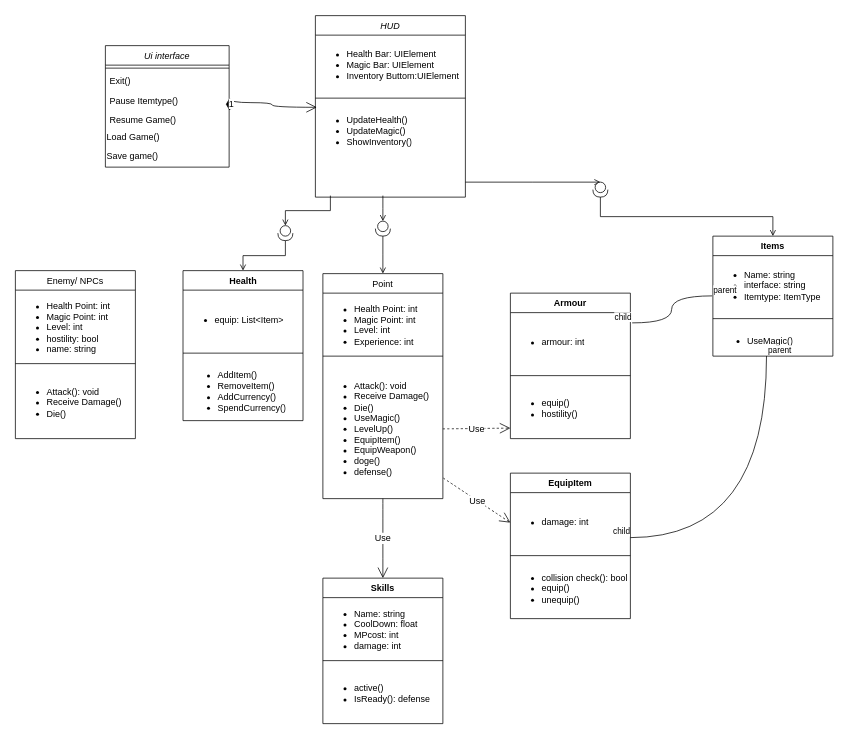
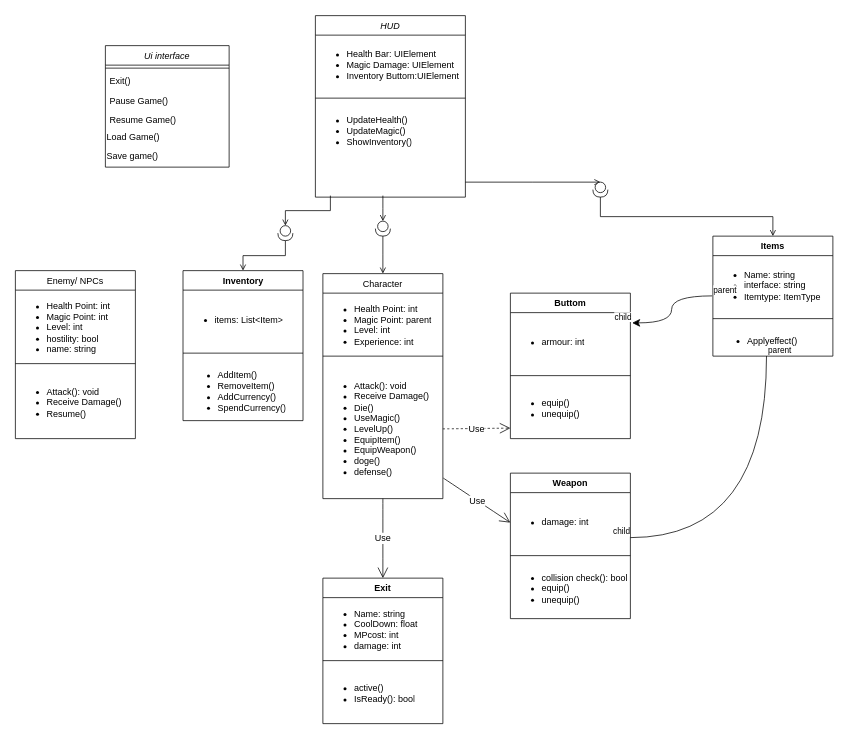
node "Health Bar: UIElement Magic Bar: UIElement Inventory Buttom:UIElement": label "Health Bar: UIElement Magic Bar: UIElement Inventory Buttom:UIElement" -> "Health Bar: UIElement Magic Damage: UIElement Inventory Buttom:UIElement"
node "Pause Itemtype()": label "Pause Itemtype()" -> "Pause Game()"
edge "Resume Game()" -- "UpdateHealth() UpdateMagic() ShowInventory()": removed, label "1"
node "Health": label "Health" -> "Inventory"
node "Point": label "Point" -> "Character"
node "Armour": label "Armour" -> "Buttom"
node "equip: List<Item>": label "equip: List<Item>" -> "items: List<Item>"
node "Health Point: int Magic Point: int Level: int Experience: int": label "Health Point: int Magic Point: int Level: int Experience: int" -> "Health Point: int Magic Point: parent Level: int Experience: int"
edge "Name: string interface: string Itemtype: ItemType" -- "armour: int": arrowhead none -> classic
node "UseMagic()": label "UseMagic()" -> "Applyeffect()"
node "Attack(): void Receive Damage() Die()": label "Attack(): void Receive Damage() Die()" -> "Attack(): void Receive Damage() Resume()"
node "equip() hostility()": label "equip() hostility()" -> "equip() unequip()"
node "EquipItem": label "EquipItem" -> "Weapon"
edge "Attack(): void Receive Damage() Die() UseMagic() LevelUp() EquipItem() EquipWeapon() doge() defense()" -> "damage: int": style dashed -> solid
node "Skills": label "Skills" -> "Exit"
node "active() IsReady(): defense": label "active() IsReady(): defense" -> "active() IsReady(): bool"
